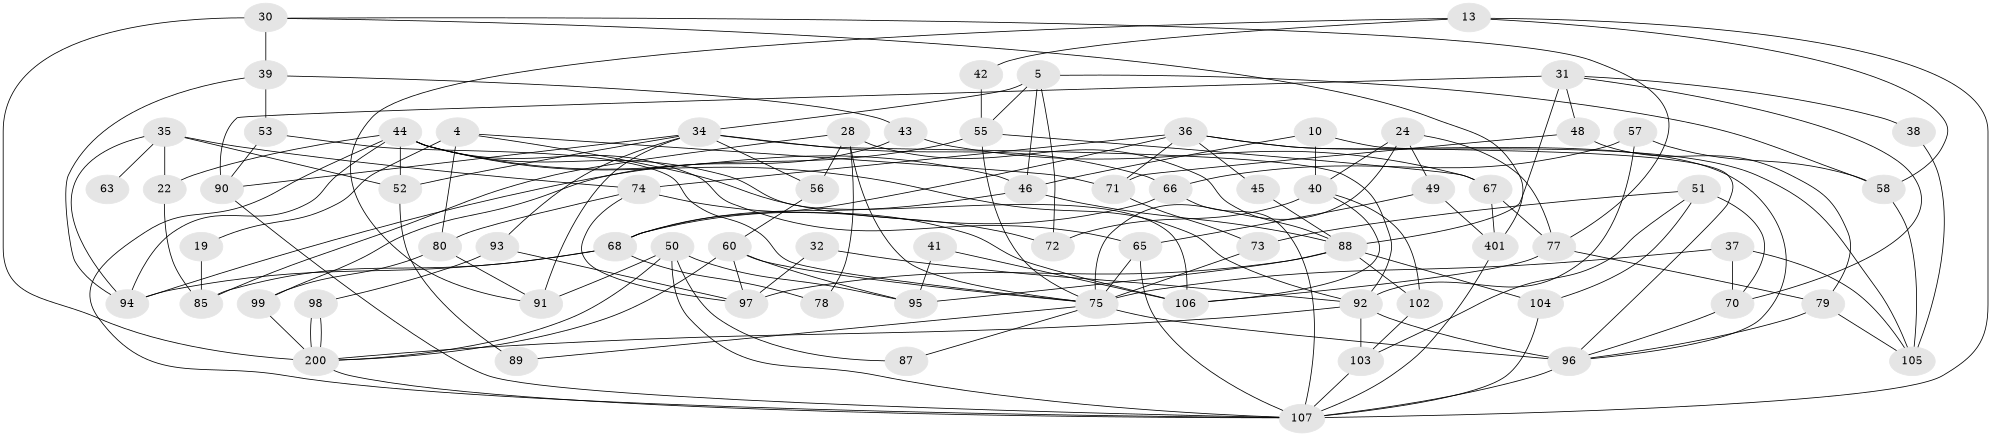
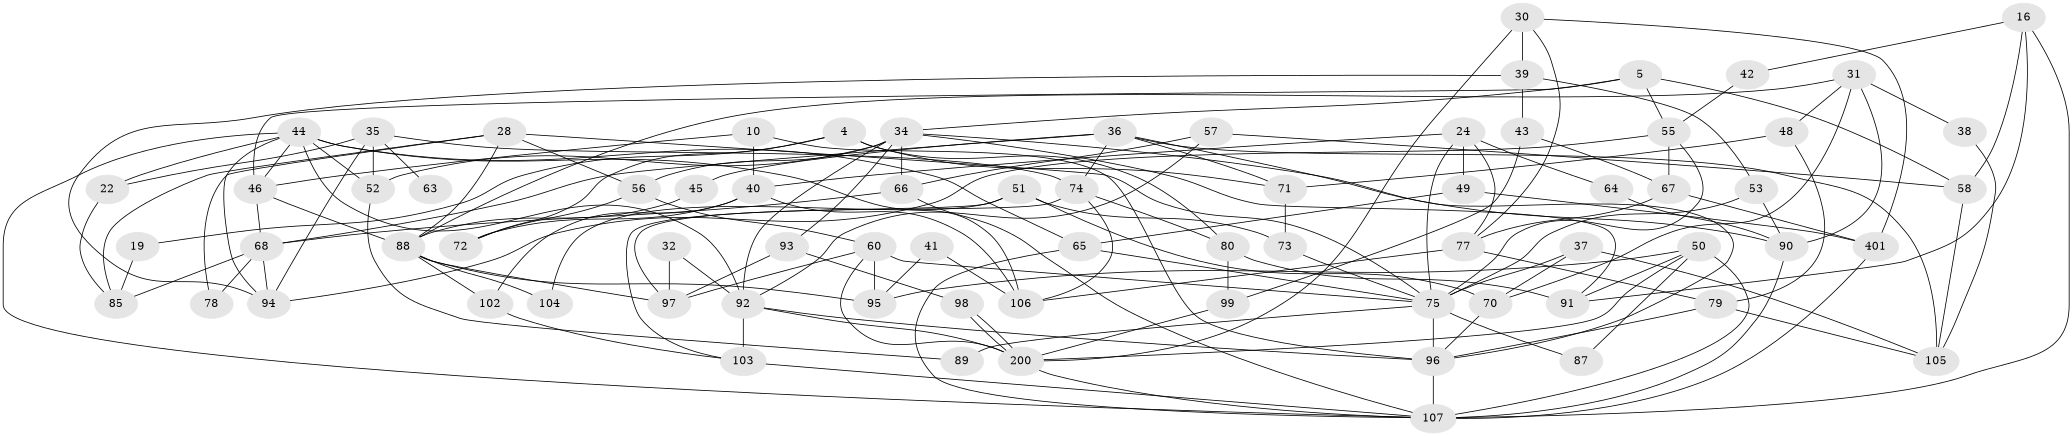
node "13": label "13" -> "16"
edge "5" -- "72": now "56" -- "72"
node "64": added
edge "104" -- "107": removed
